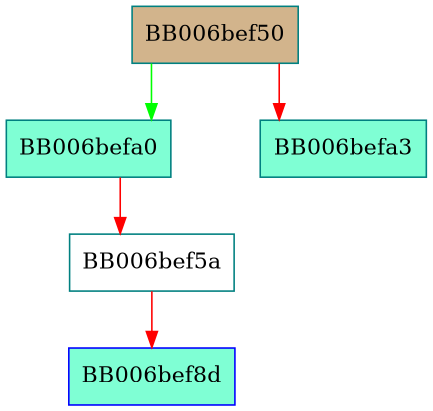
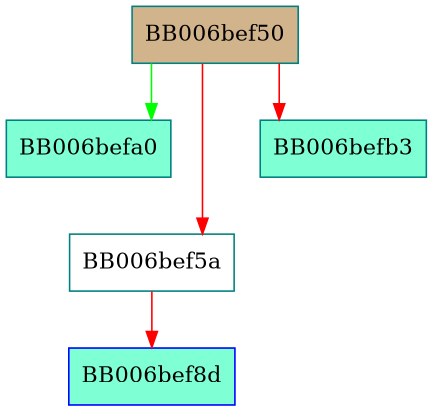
node "BB006befa3": label "BB006befa3" -> "BB006befb3"
edge "BB006befa0" -> "BB006bef5a": now "BB006bef50" -> "BB006bef5a"
